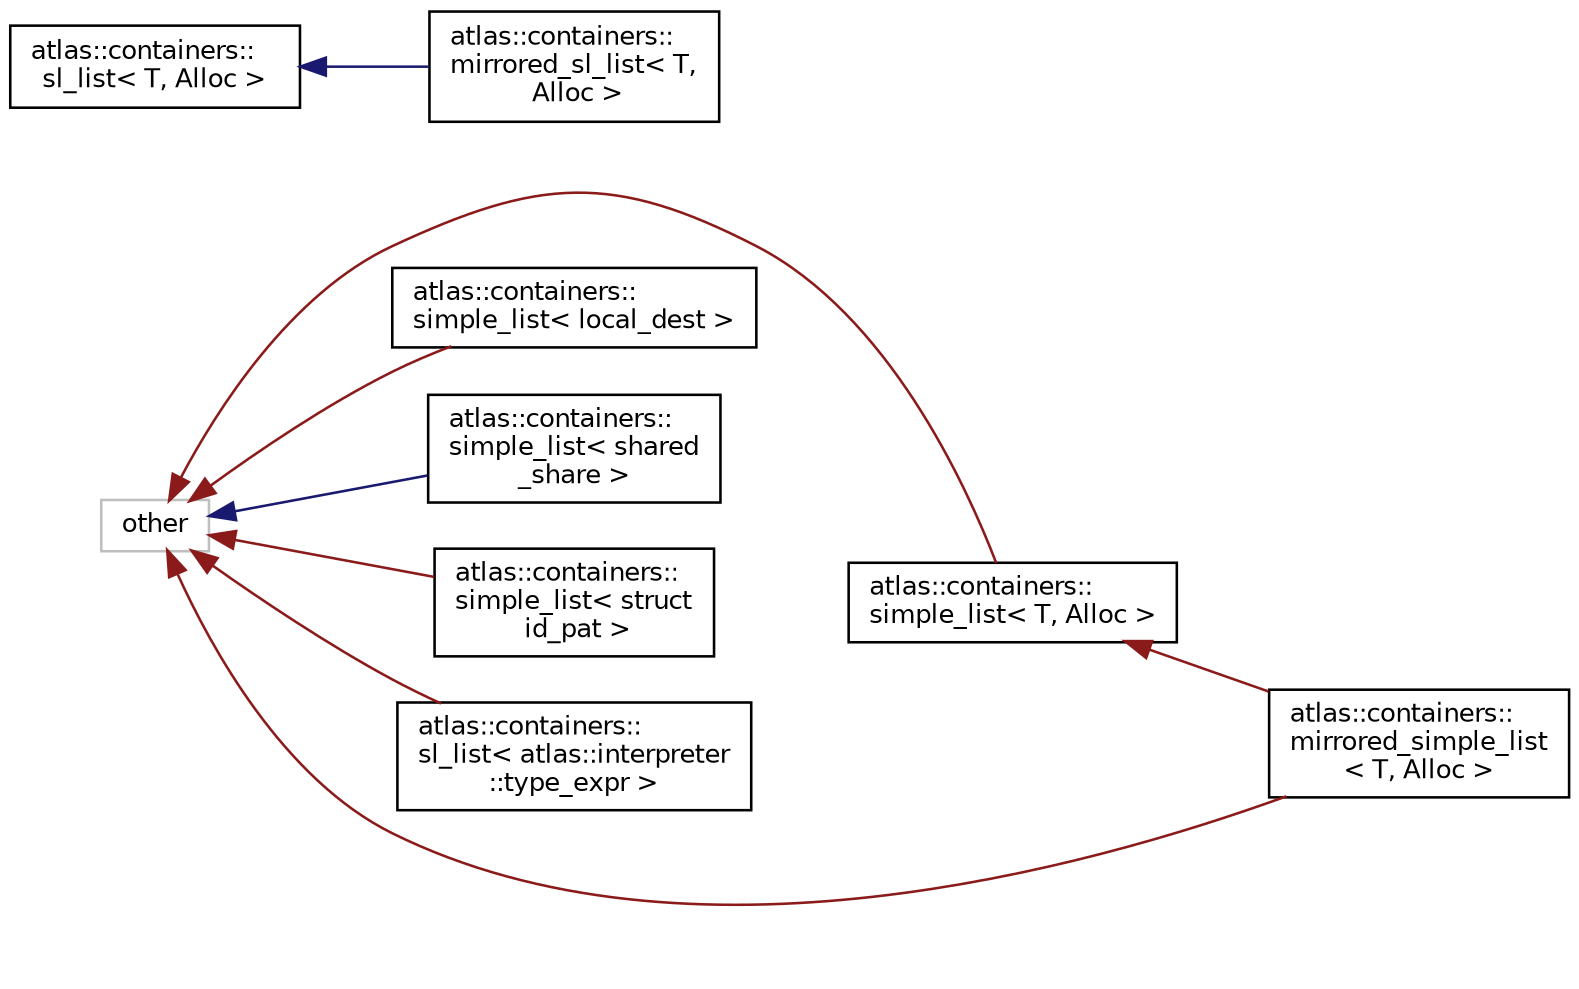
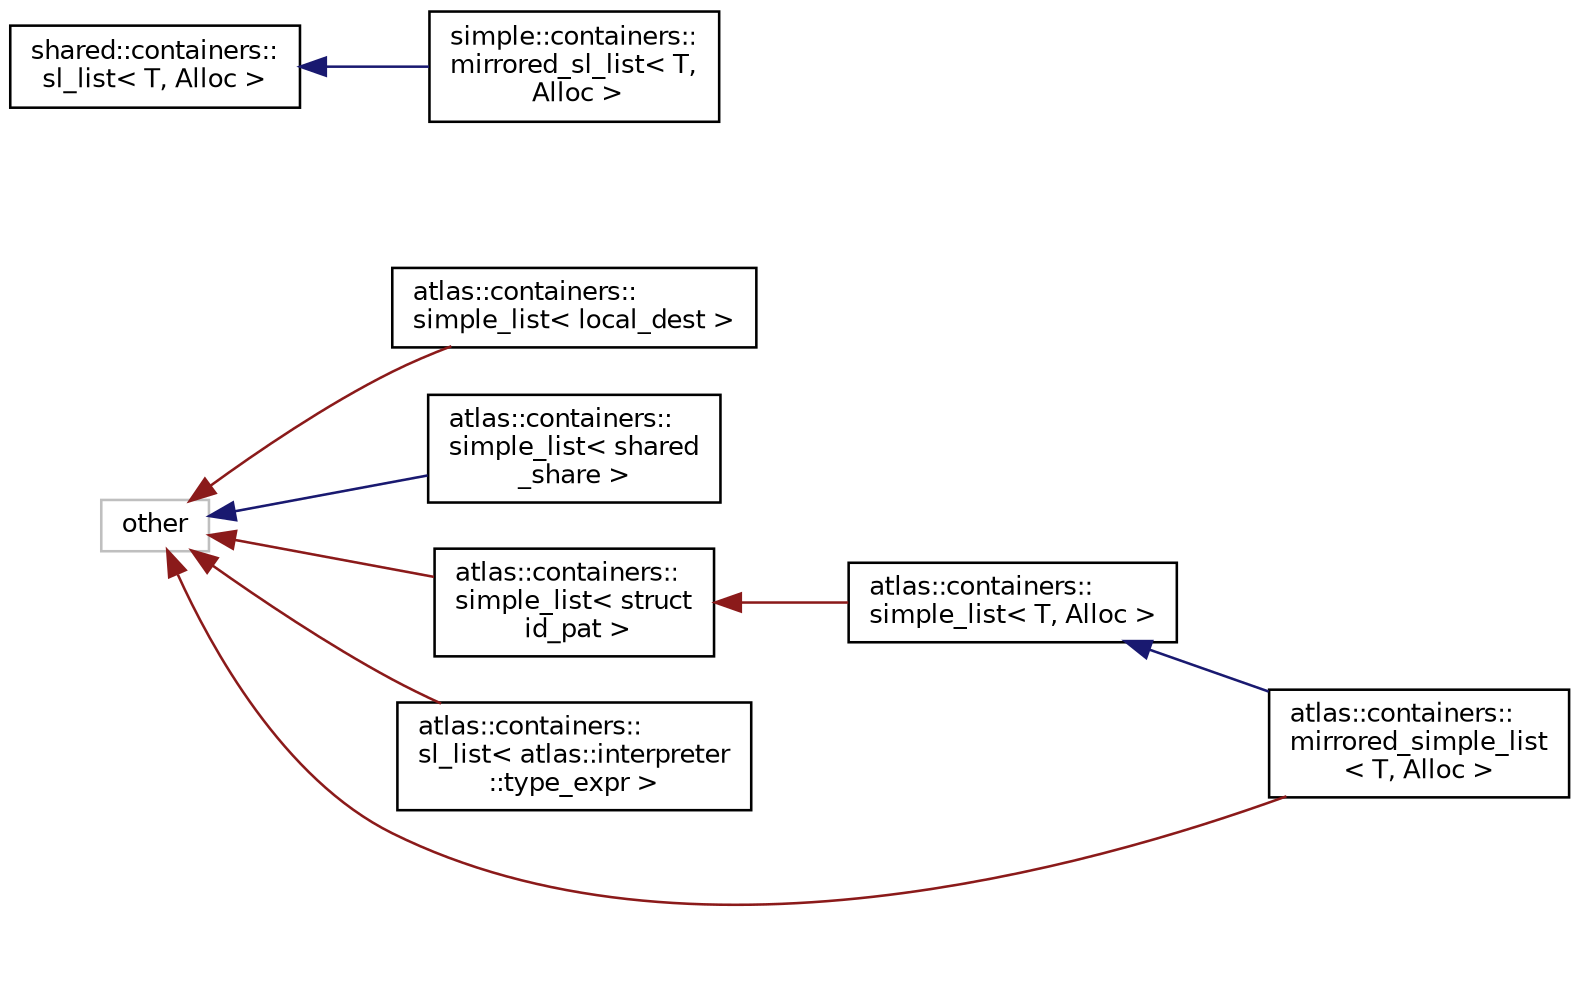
node "atlas::containers:: sl_list< T, Alloc >": label "atlas::containers:: sl_list< T, Alloc >" -> "shared::containers:: sl_list< T, Alloc >"
node "atlas::containers:: mirrored_sl_list< T, Alloc >": label "atlas::containers:: mirrored_sl_list< T, Alloc >" -> "simple::containers:: mirrored_sl_list< T, Alloc >"
edge "atlas::containers:: simple_list< T, Alloc >" -> "other": now "atlas::containers:: simple_list< T, Alloc >" -> "atlas::containers:: simple_list< struct id_pat >"
edge "atlas::containers:: mirrored_simple_list < T, Alloc >" -> "atlas::containers:: simple_list< T, Alloc >": color firebrick4 -> midnightblue
